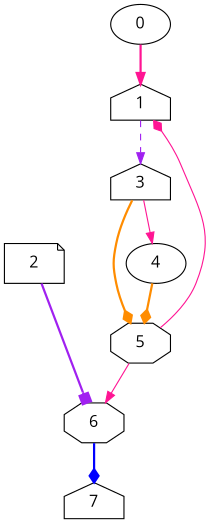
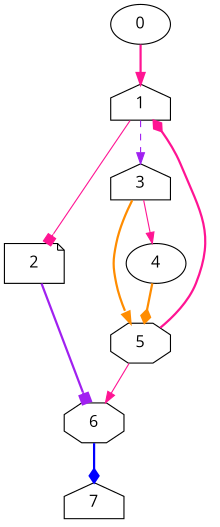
edge "1" -> "2": added
edge "5" -> "1": style solid -> bold
edge "3" -> "5": arrowhead diamond -> normal
